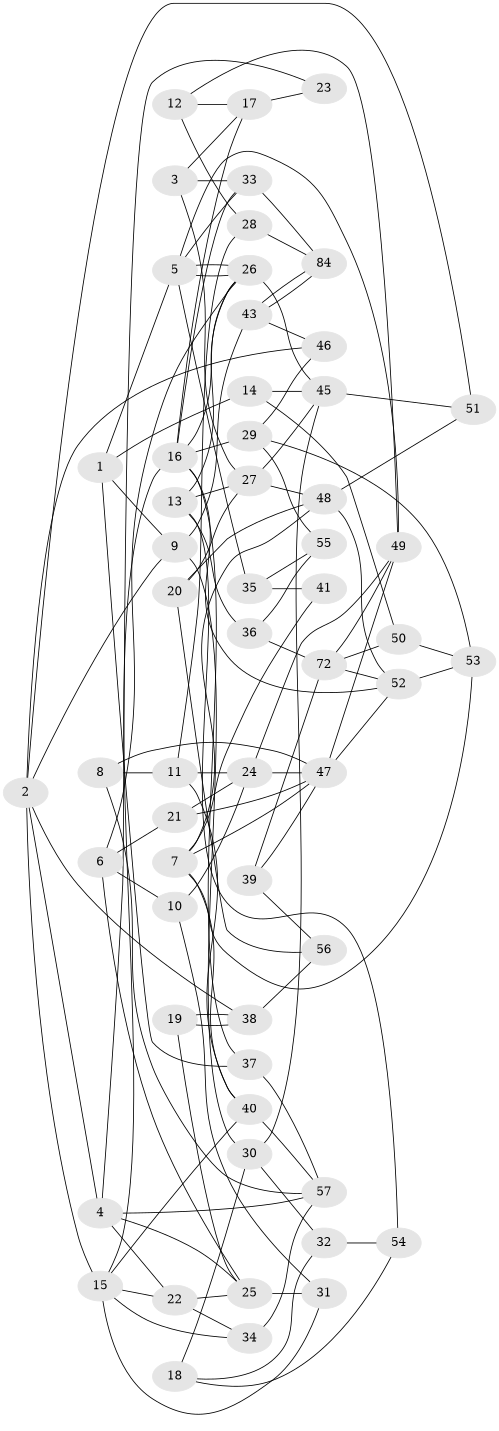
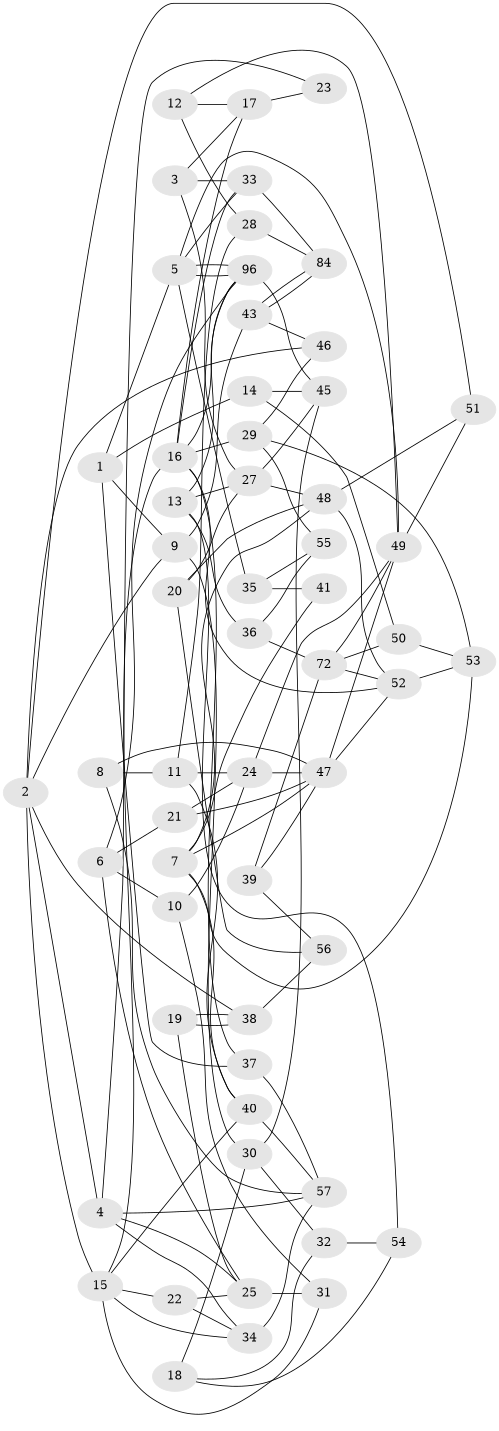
node "26": label "26" -> "96"
edge "45" -- "51": now "49" -- "51"
edge "4" -- "22": now "4" -- "34"
